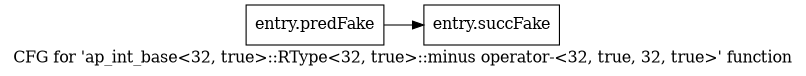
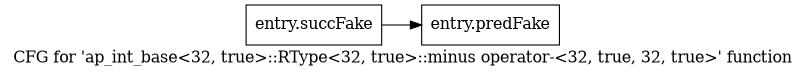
edge "entry.predFake" -> "entry.succFake": reversed
